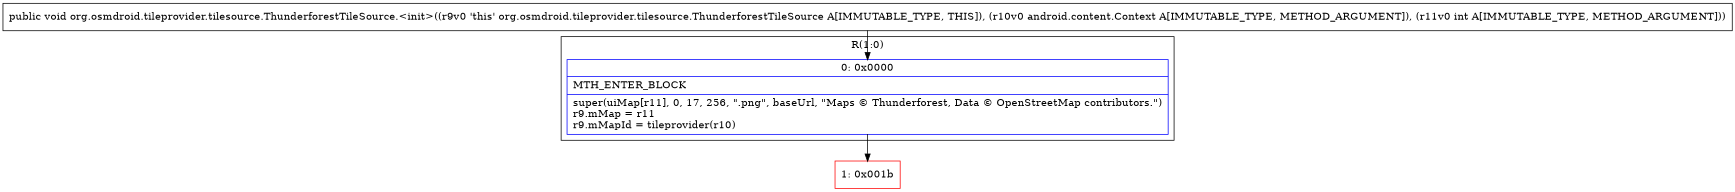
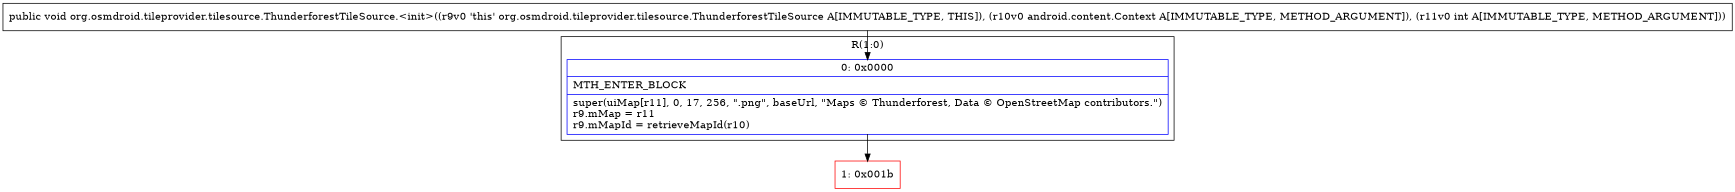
node "0: 0x0000": text "r9.mMapId = tileprovider(r10)" -> "r9.mMapId = retrieveMapId(r10)"
